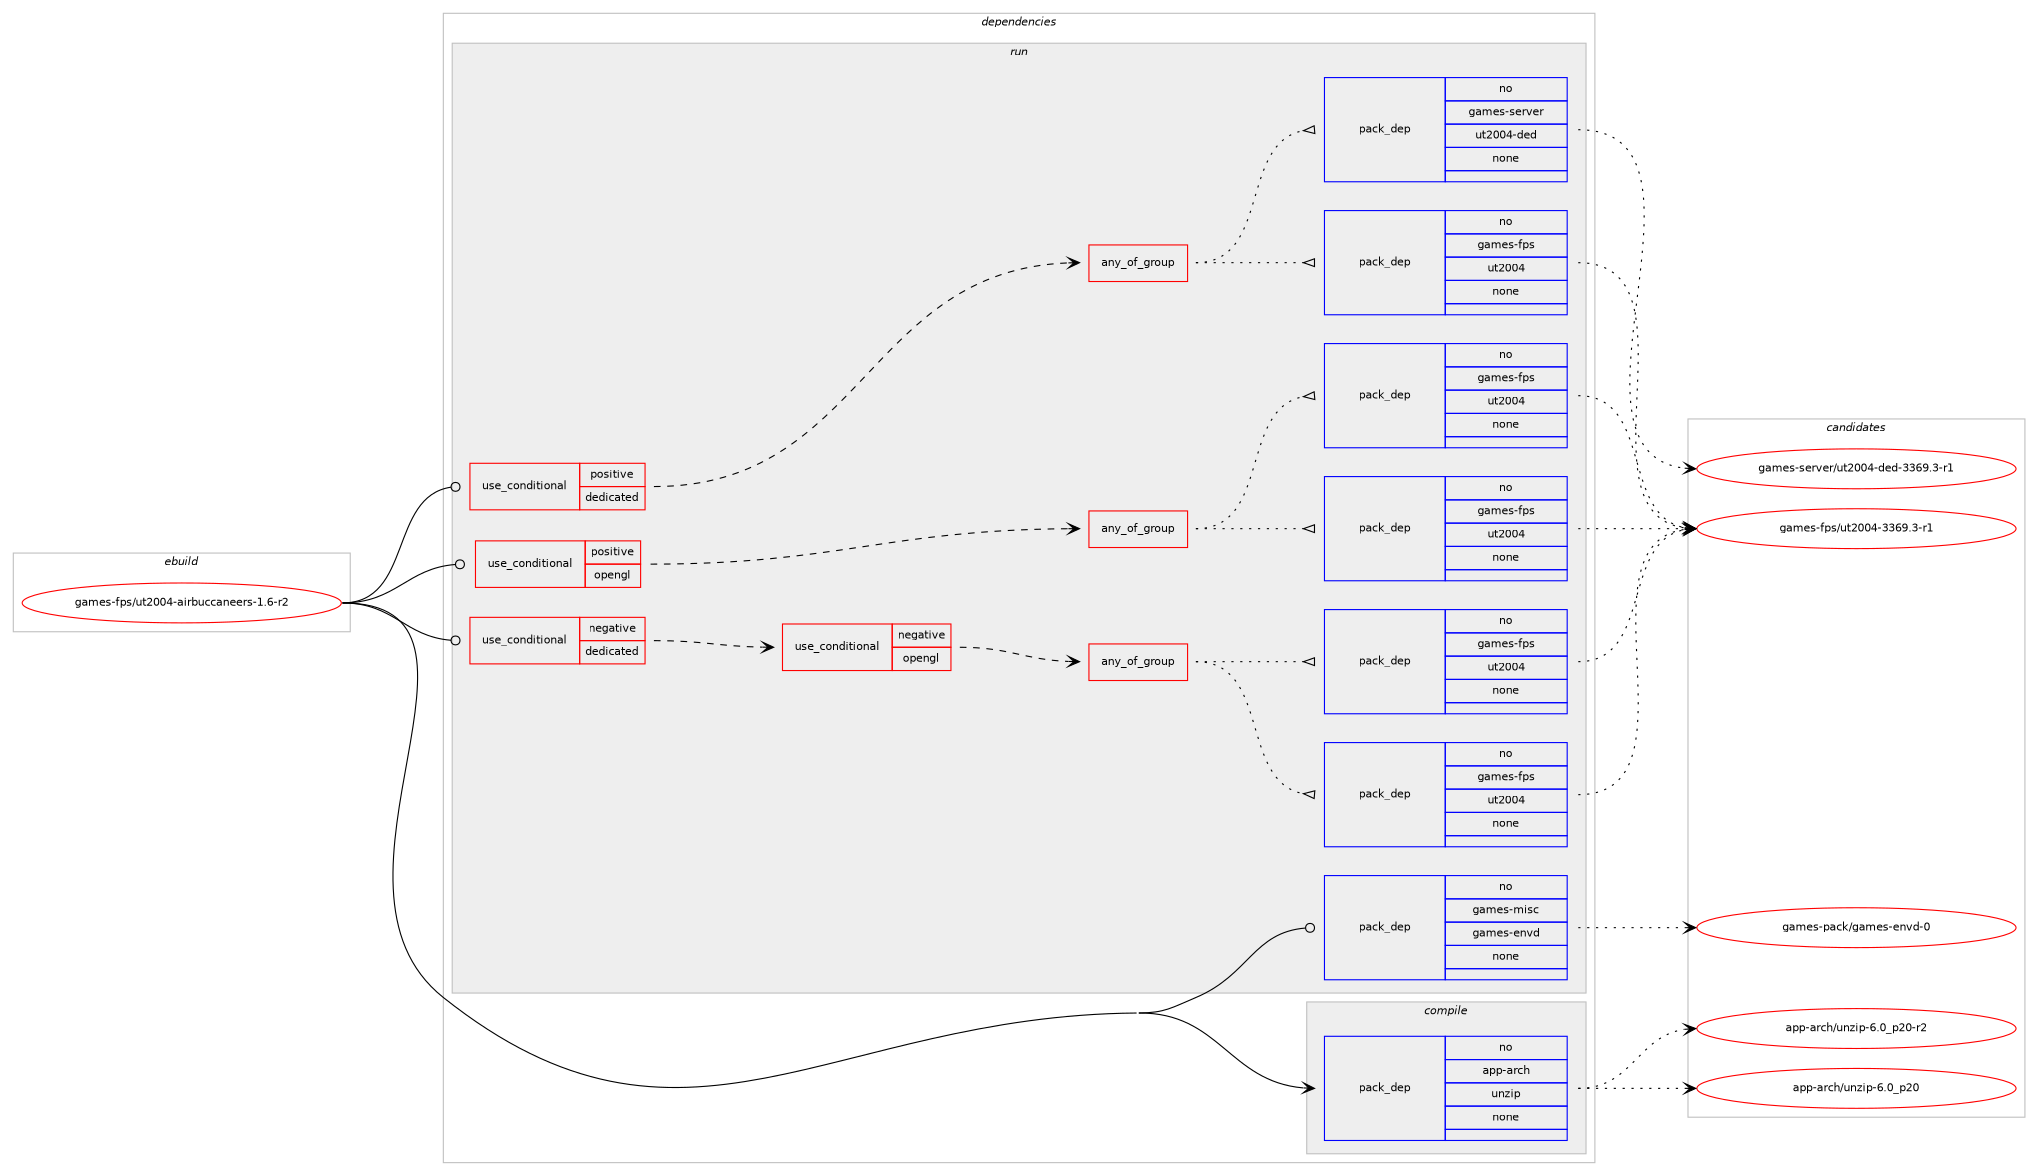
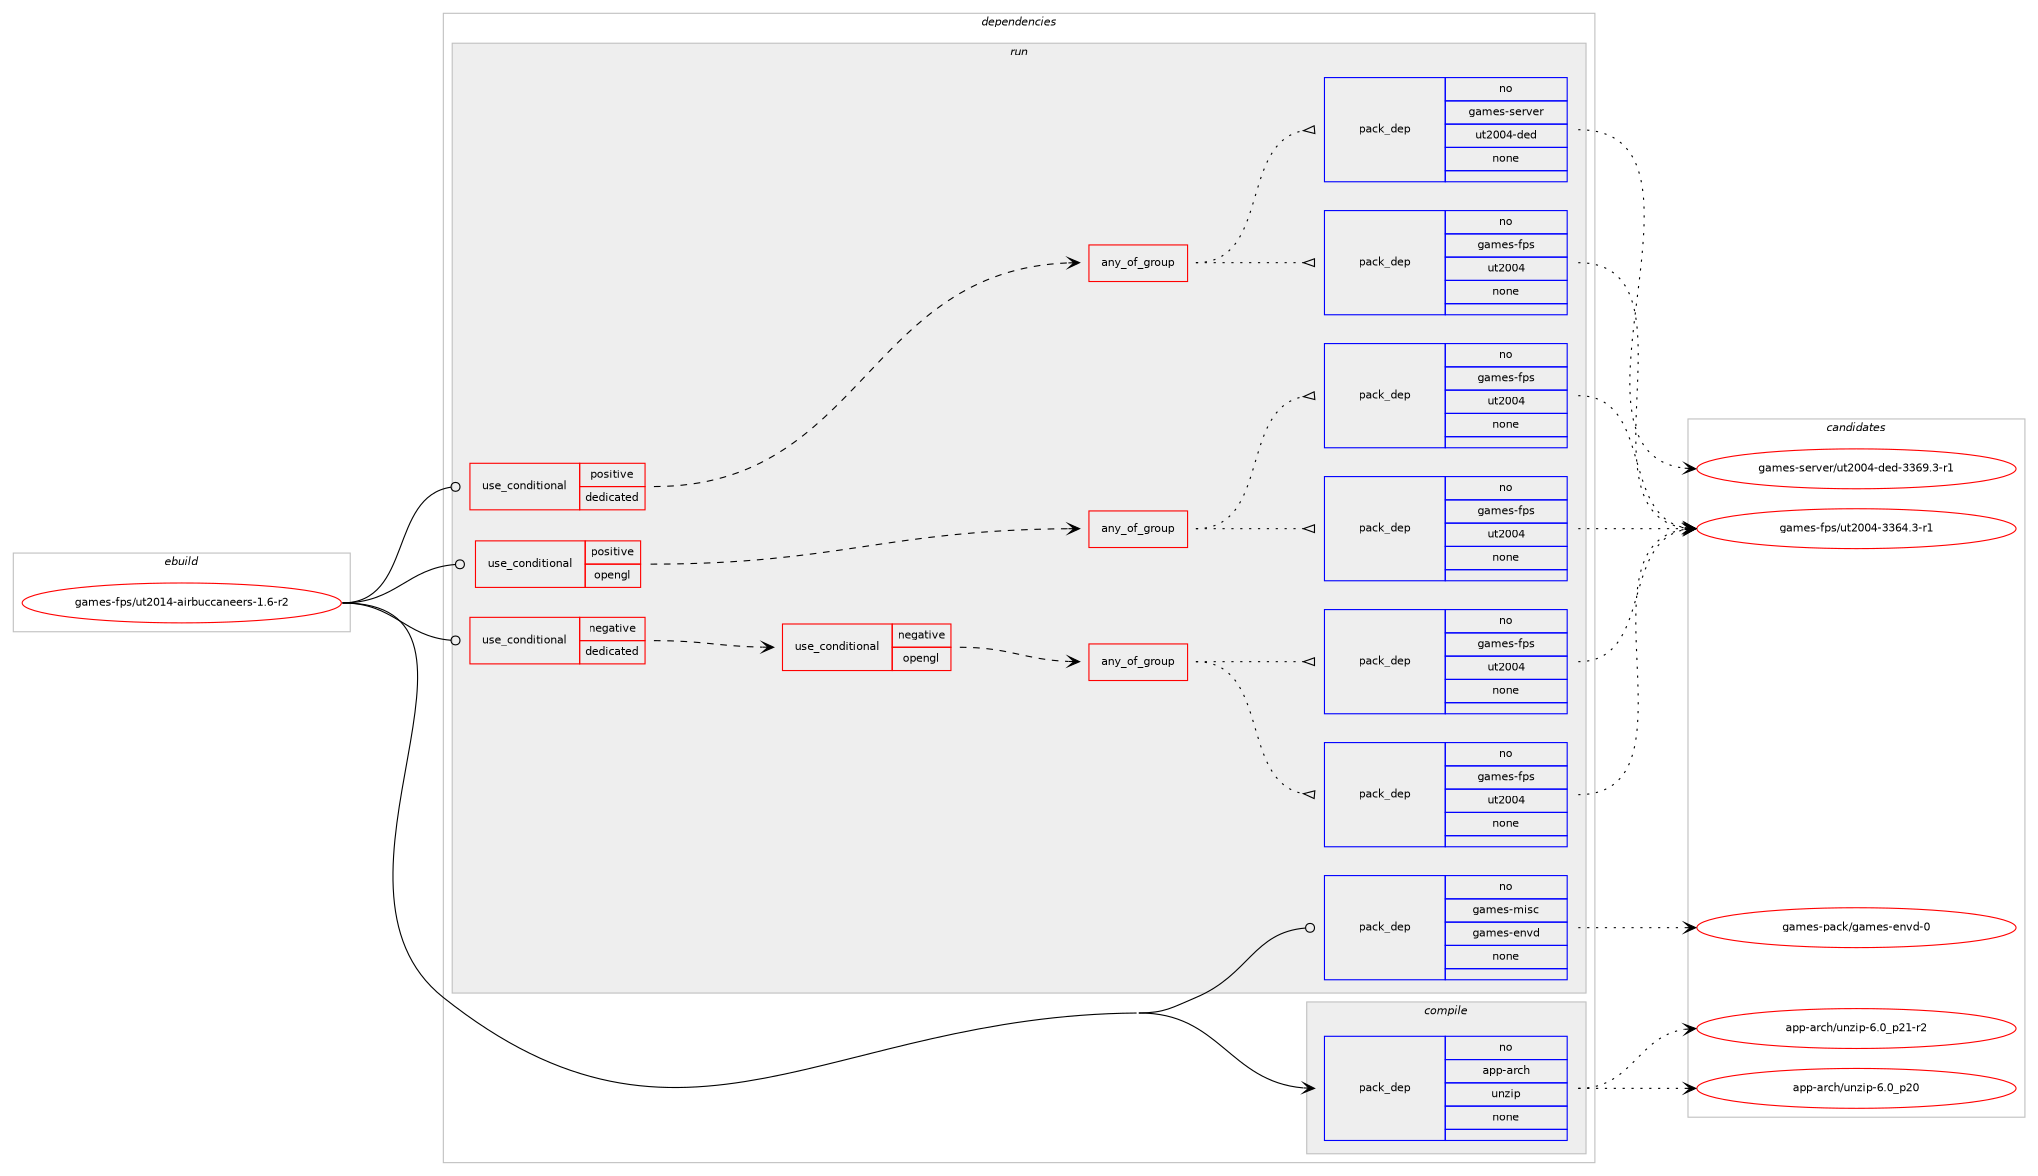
node "games-fps/ut2004-3369.3-r1": label "games-fps/ut2004-3369.3-r1" -> "games-fps/ut2004-3364.3-r1"
node "games-fps/ut2004-airbuccaneers-1.6-r2": label "games-fps/ut2004-airbuccaneers-1.6-r2" -> "games-fps/ut2014-airbuccaneers-1.6-r2"
node "app-arch/unzip-6.0_p20-r2": label "app-arch/unzip-6.0_p20-r2" -> "app-arch/unzip-6.0_p21-r2"
